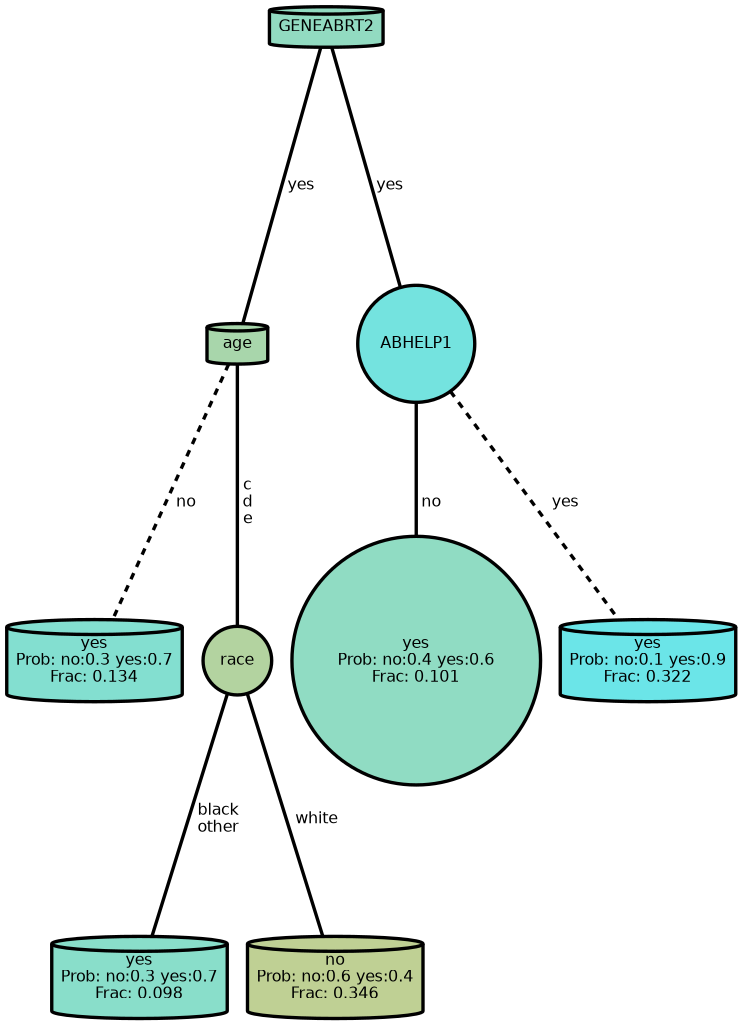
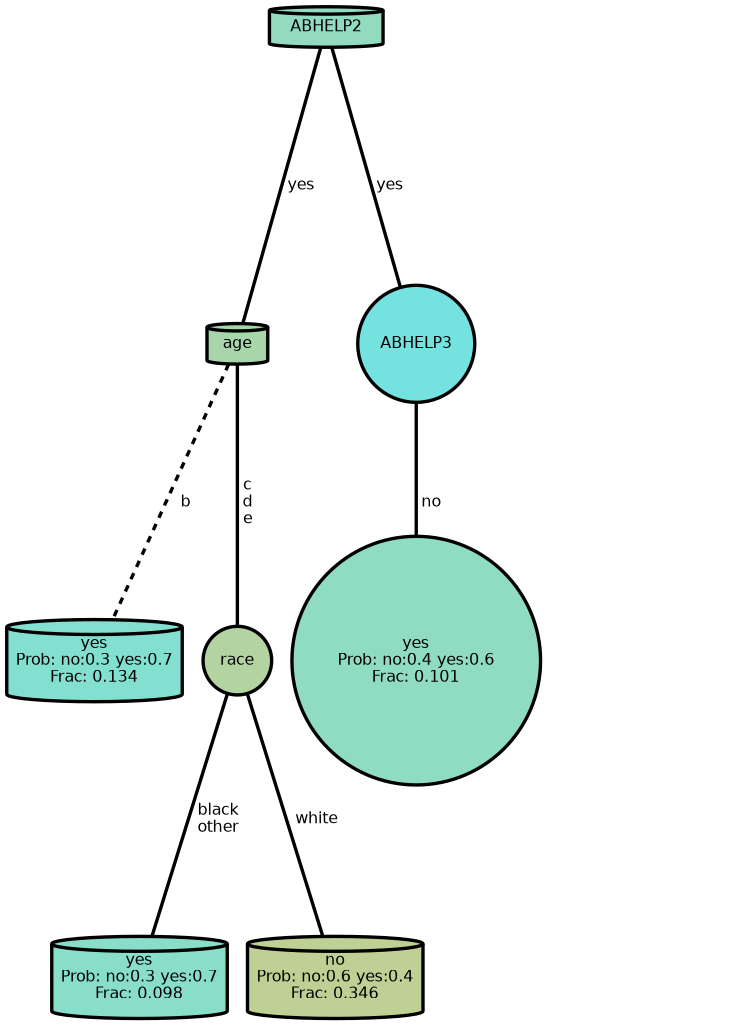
node "GENEABRT2": label "GENEABRT2" -> "ABHELP2"
node "ABHELP1": label "ABHELP1" -> "ABHELP3"
edge "age" -- "yes Prob: no:0.3 yes:0.7 Frac: 0.134": label " no" -> " b"
node "yes Prob: no:0.1 yes:0.9 Frac: 0.322": removed
